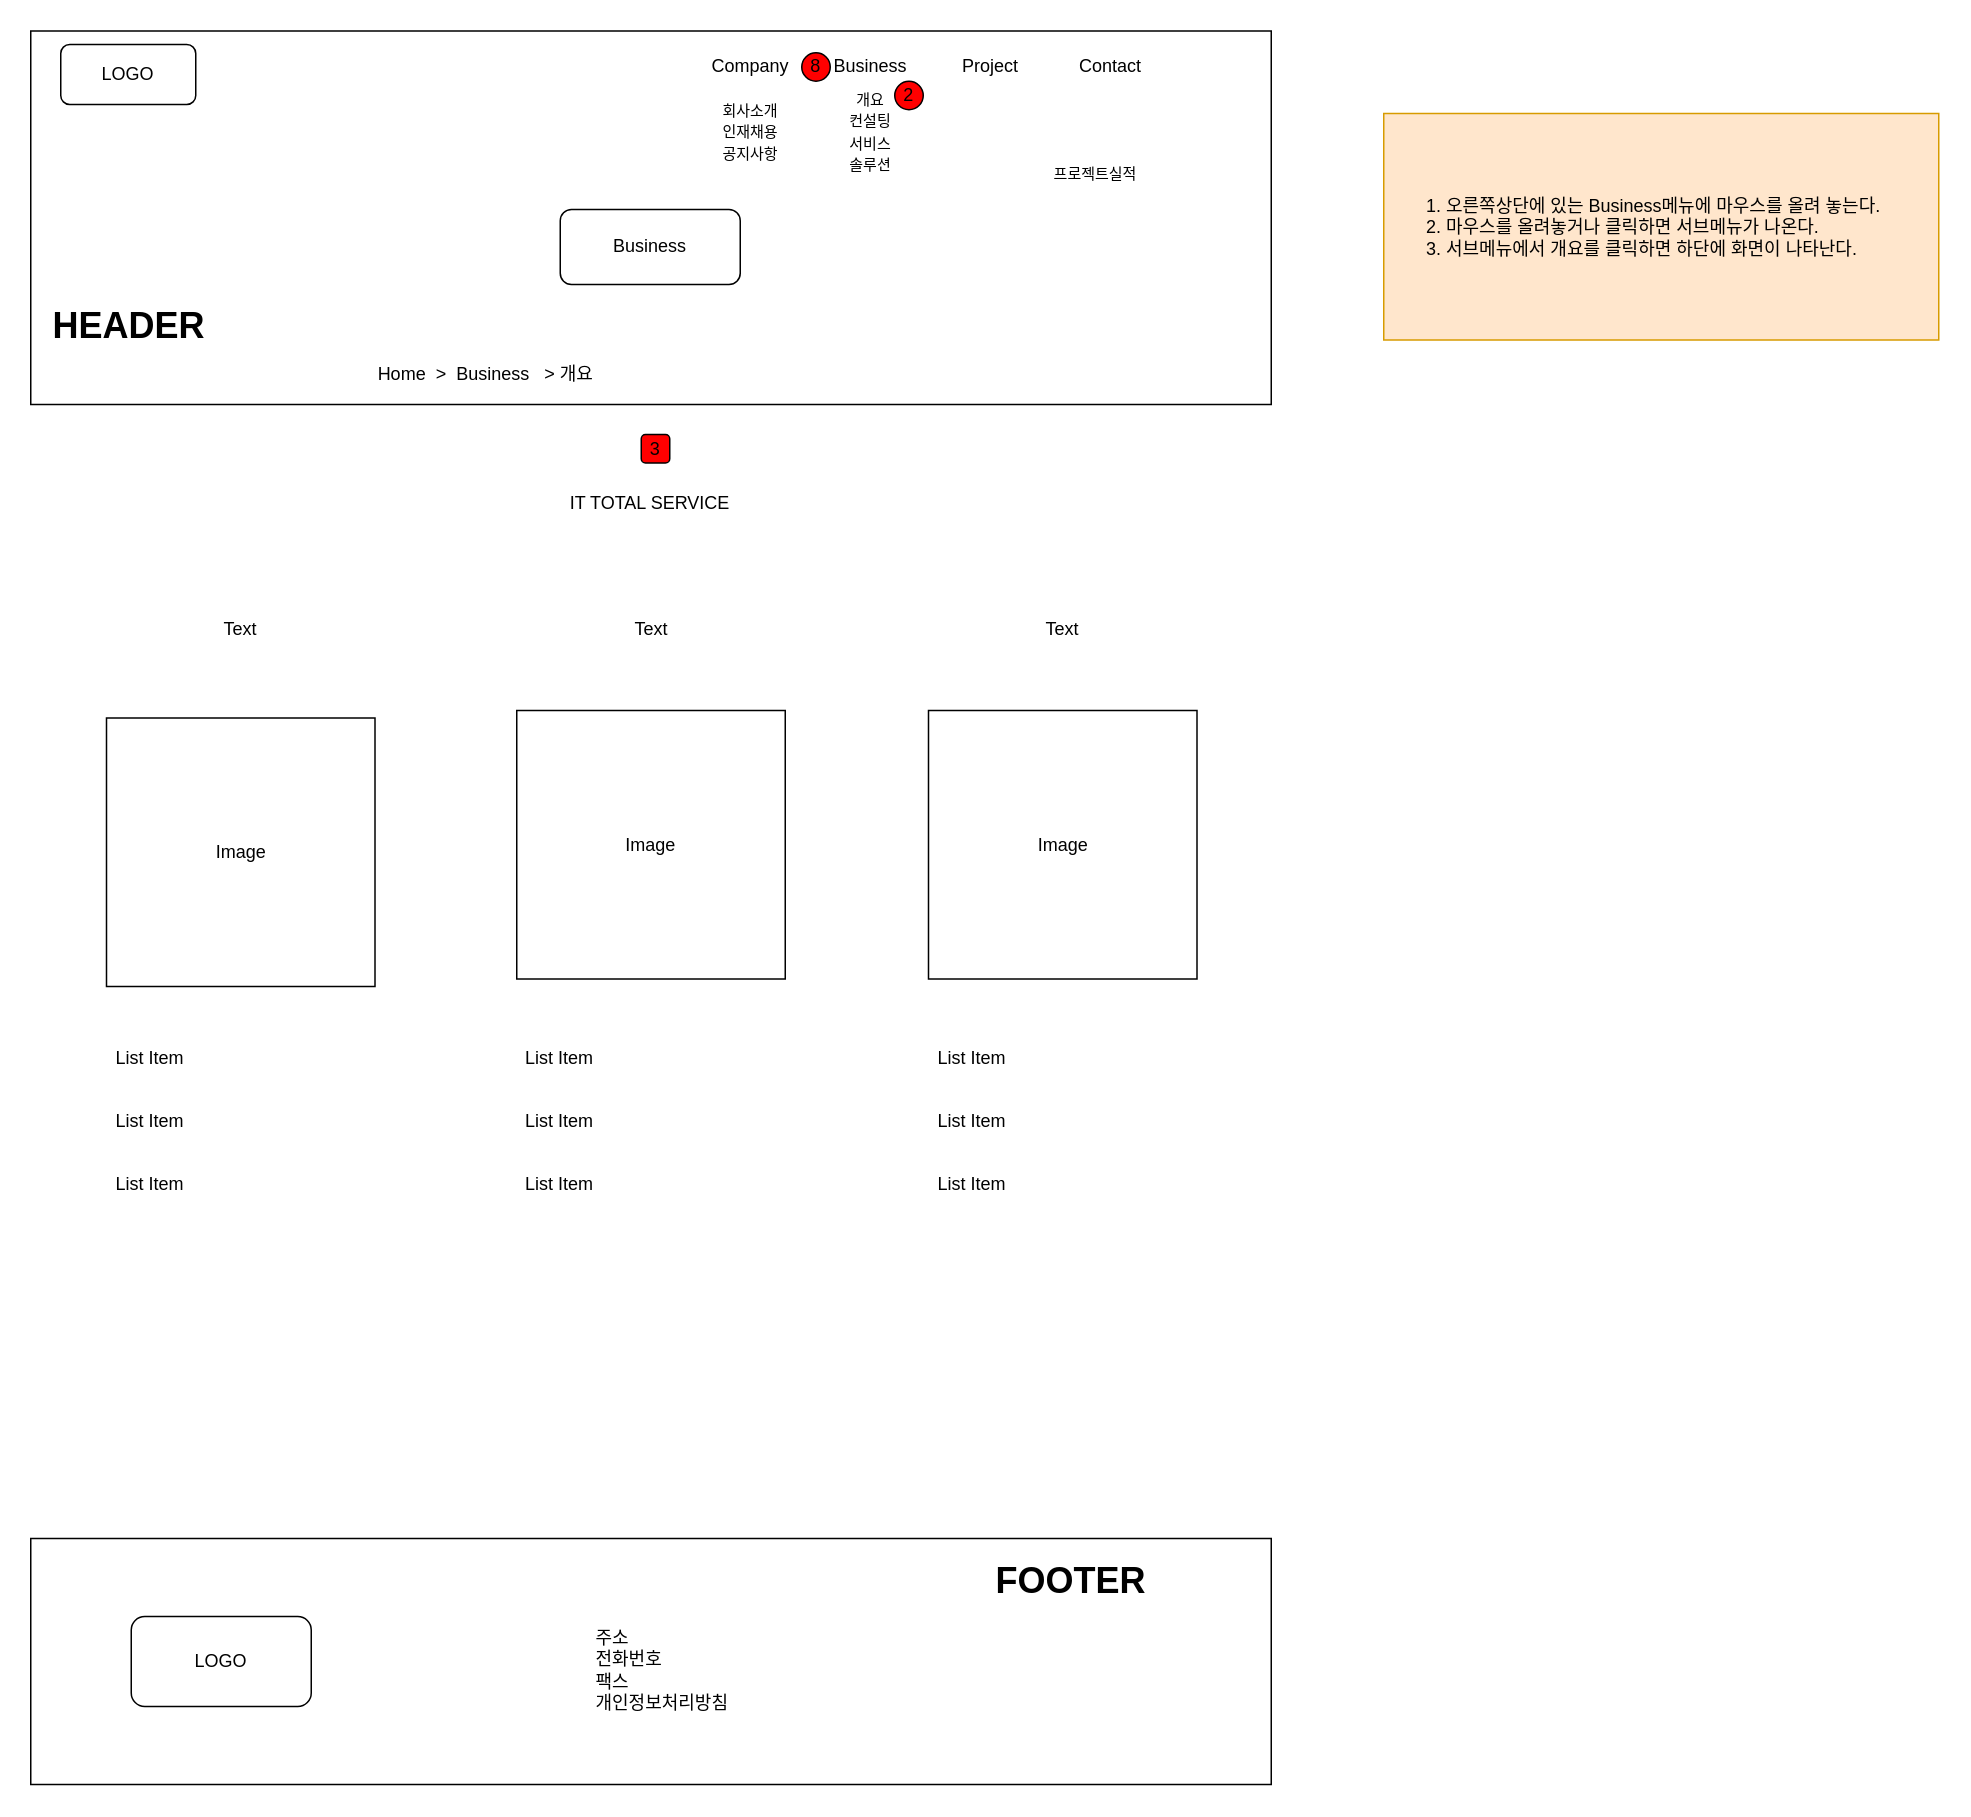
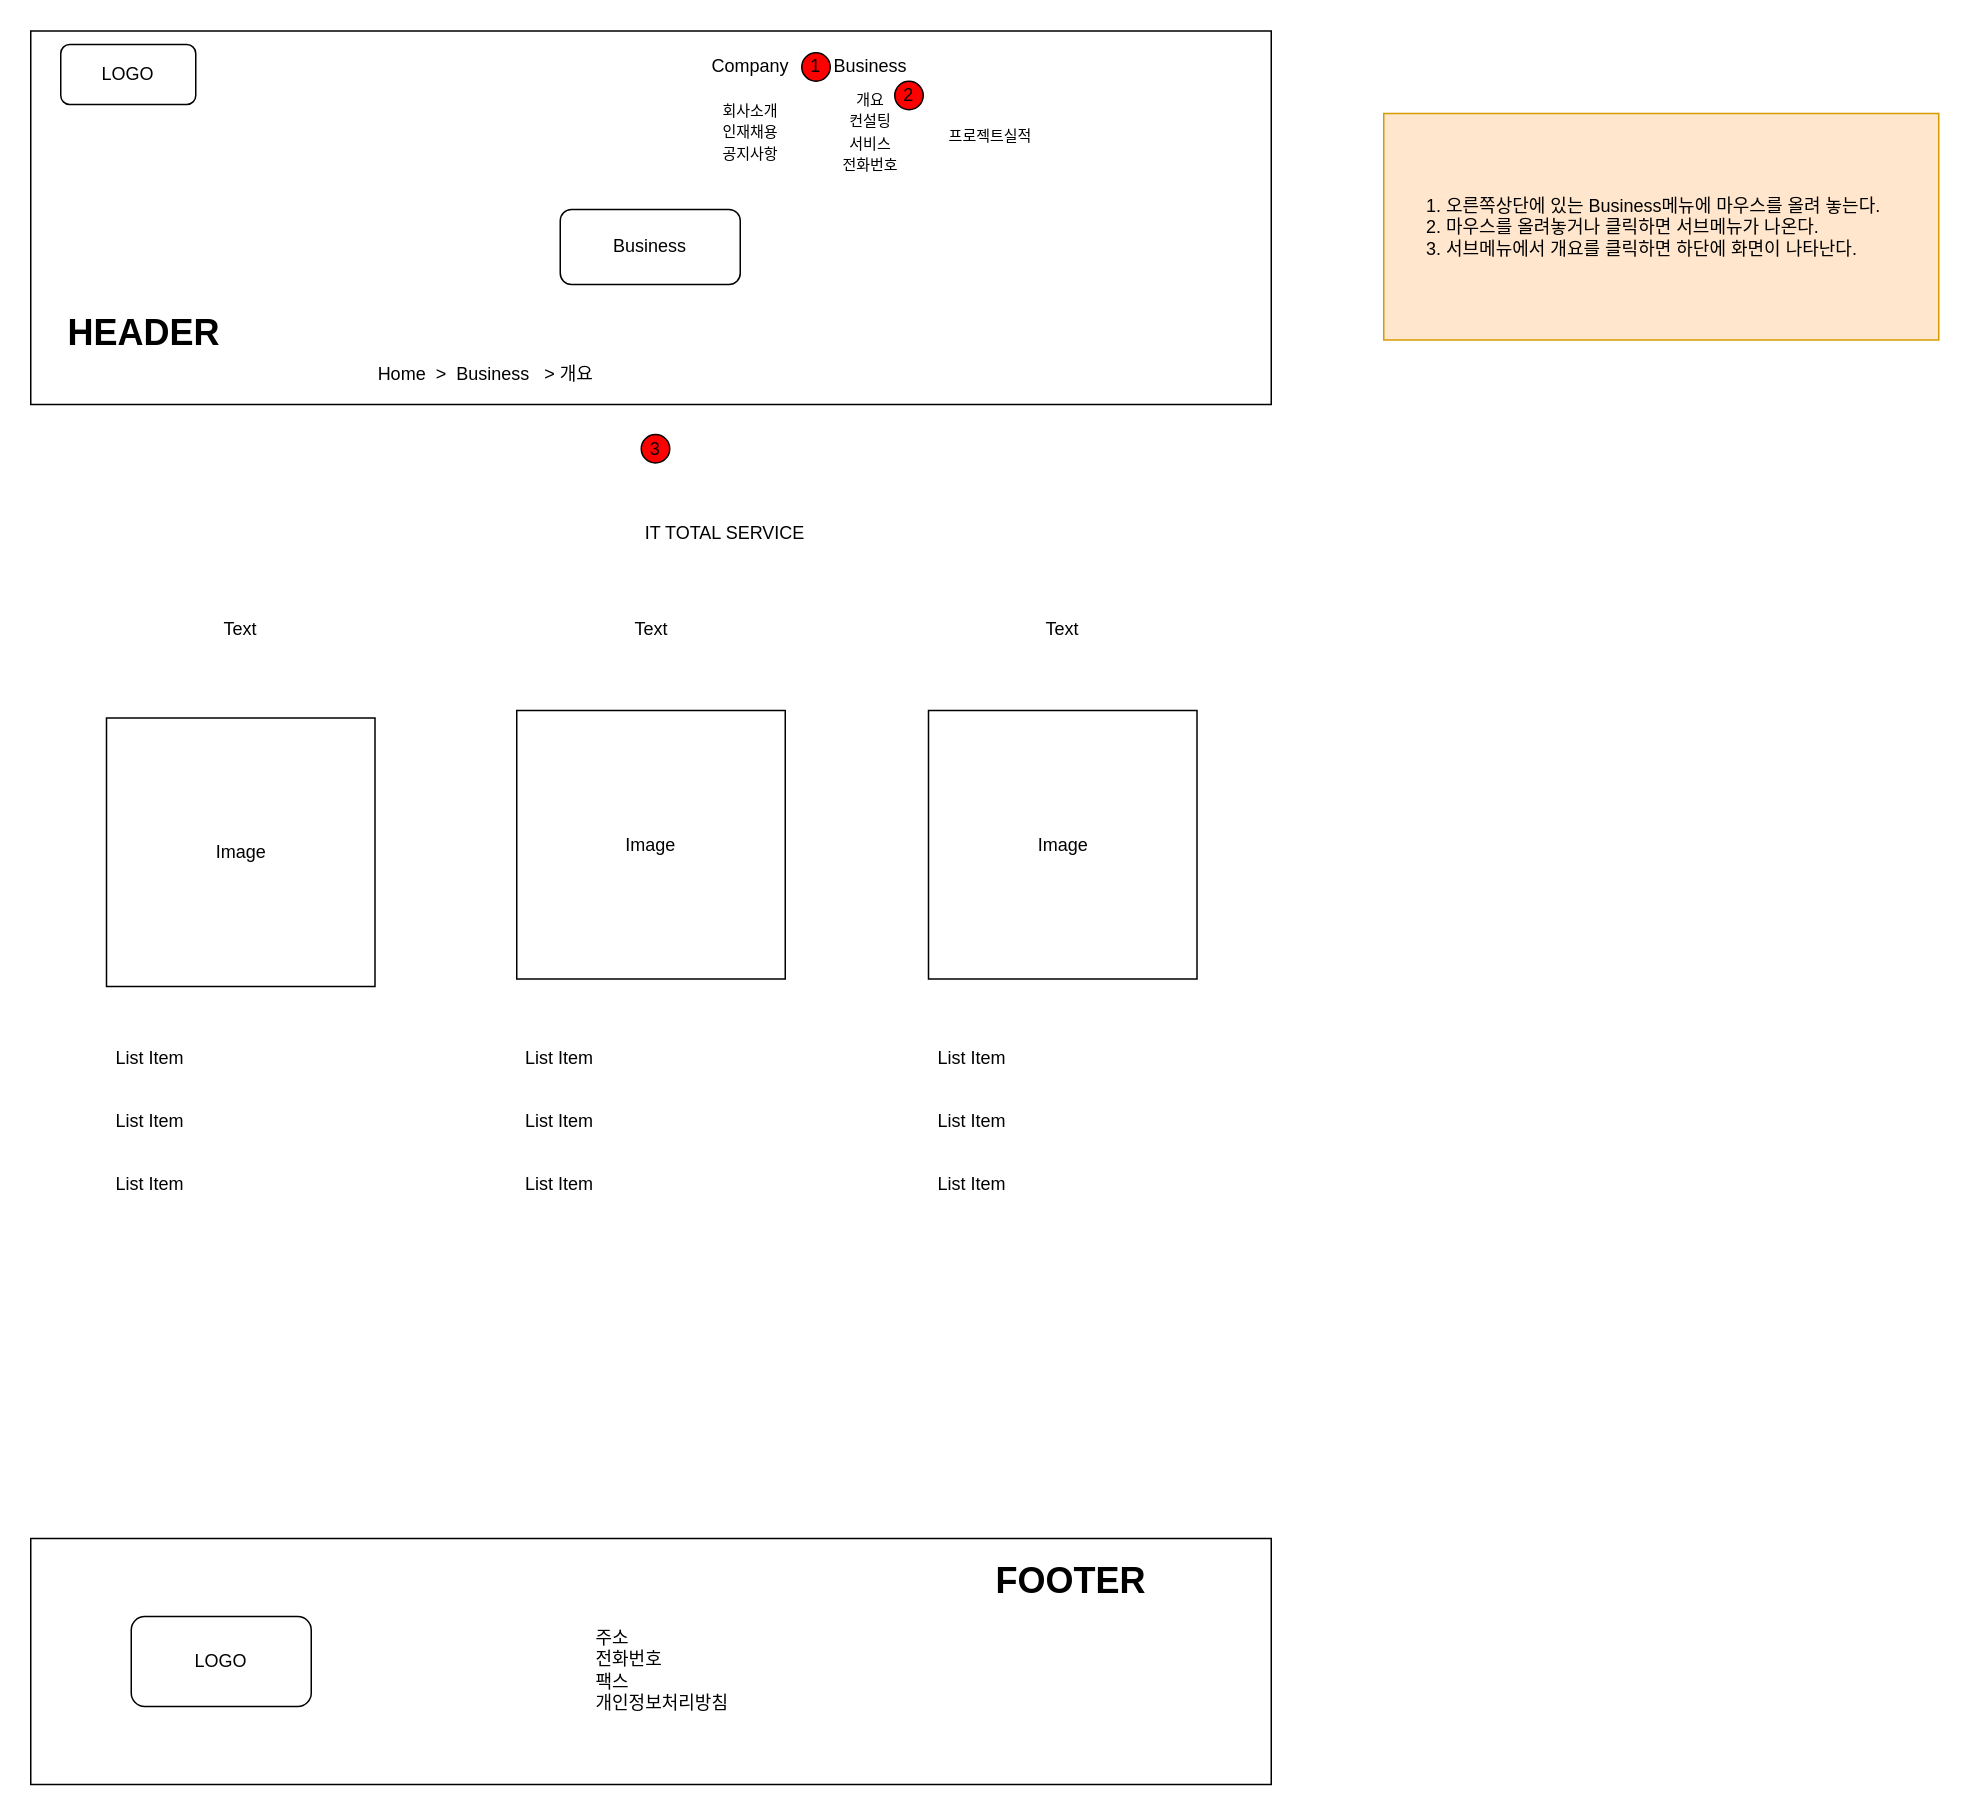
node "8": label "8" -> "1"
node "Project": removed
node "Contact": removed
node "개요 컨설팅 서비스 솔루션": label "개요 컨설팅 서비스 솔루션" -> "개요 컨설팅 서비스 전화번호"
node "프로젝트실적": moved (1096, 173) -> (991, 136)
node "HEADER": moved (132, 326) -> (147, 334)
node "3": shape rounded rectangle -> ellipse
node "IT TOTAL SERVICE": moved (650, 503) -> (725, 533)
